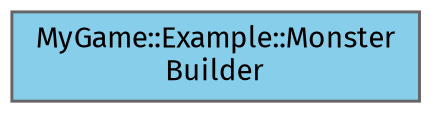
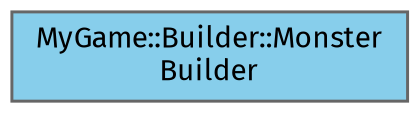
node "MyGame::Example::Monster Builder": label "MyGame::Example::Monster Builder" -> "MyGame::Builder::Monster Builder"
